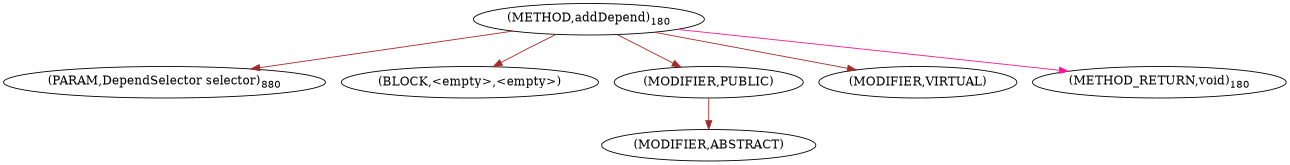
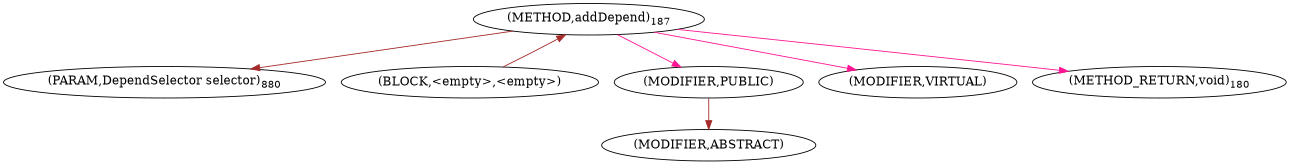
node "(METHOD,addDepend)": text "180" -> "187"
edge "(METHOD,addDepend)" -> "(BLOCK,<empty>,<empty>)": reversed
edge "(METHOD,addDepend)" -> "(MODIFIER,PUBLIC)": color brown -> deeppink
edge "(METHOD,addDepend)" -> "(MODIFIER,VIRTUAL)": color brown -> deeppink
